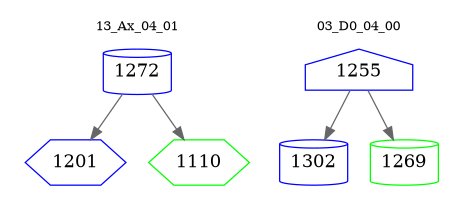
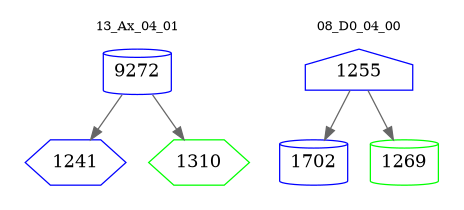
cluster "03_D0_04_00": label "03_D0_04_00" -> "08_D0_04_00"
node "1272": label "1272" -> "9272"
node "1201": label "1201" -> "1241"
node "1110": label "1110" -> "1310"
node "1302": label "1302" -> "1702"
